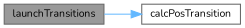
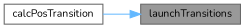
edge "launchTransitions" -> "calcPosTransition": reversed
